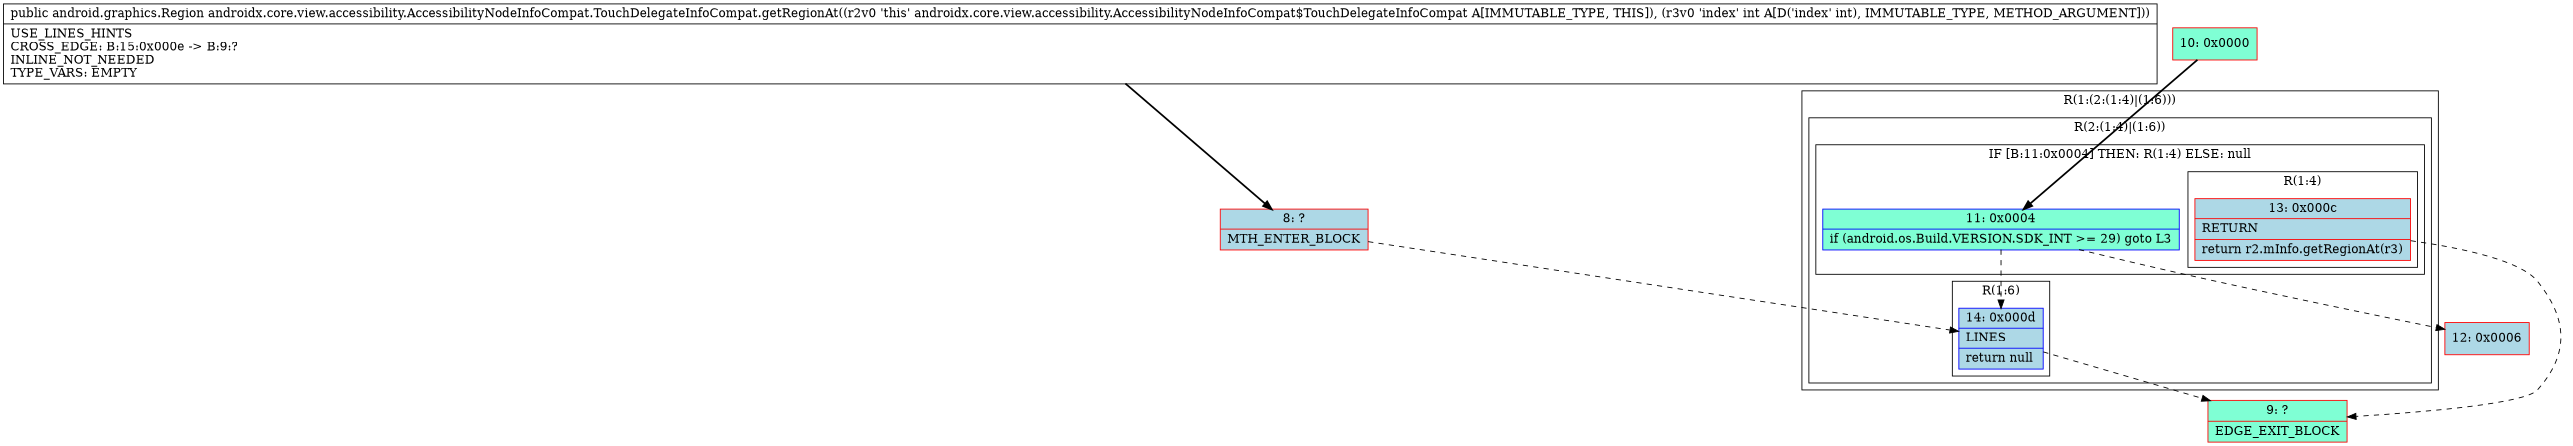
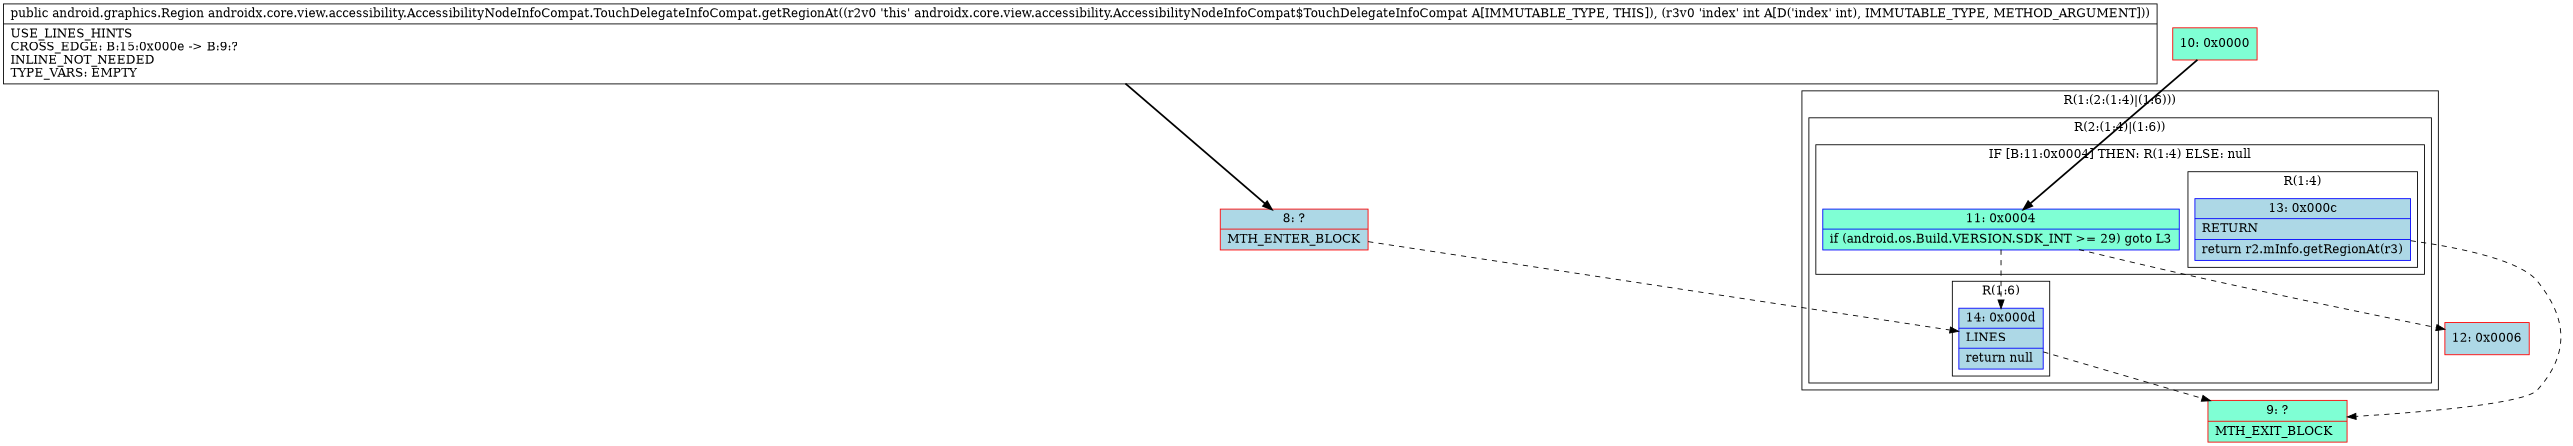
node "13: 0x000c": color red -> blue
node "9: ?": text "EDGE_EXIT_BLOCK" -> "MTH_EXIT_BLOCK"
